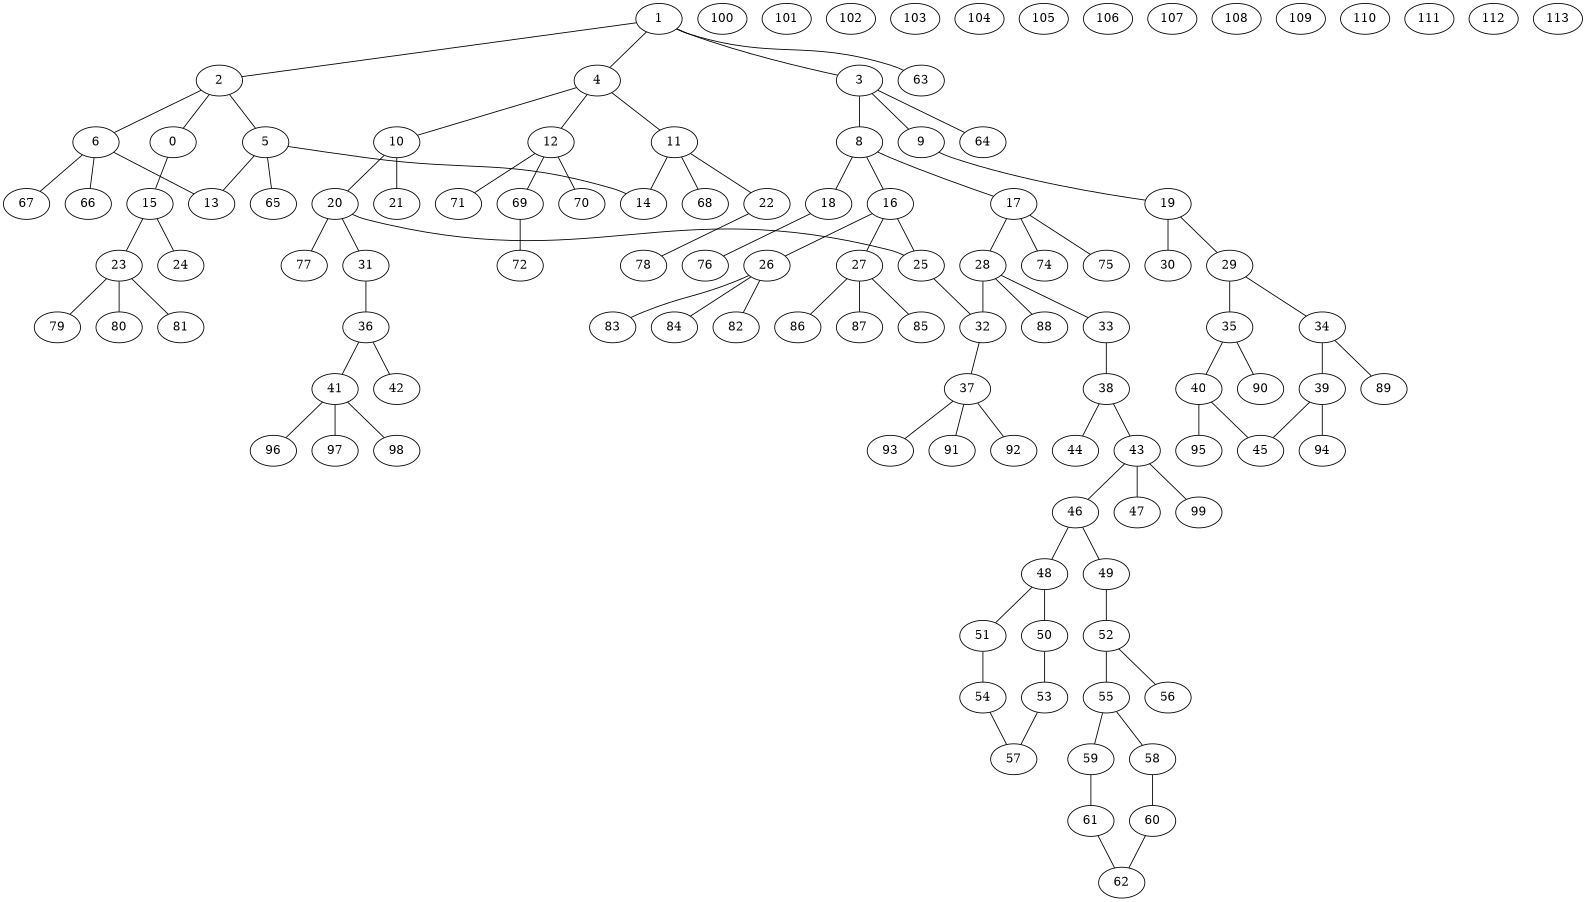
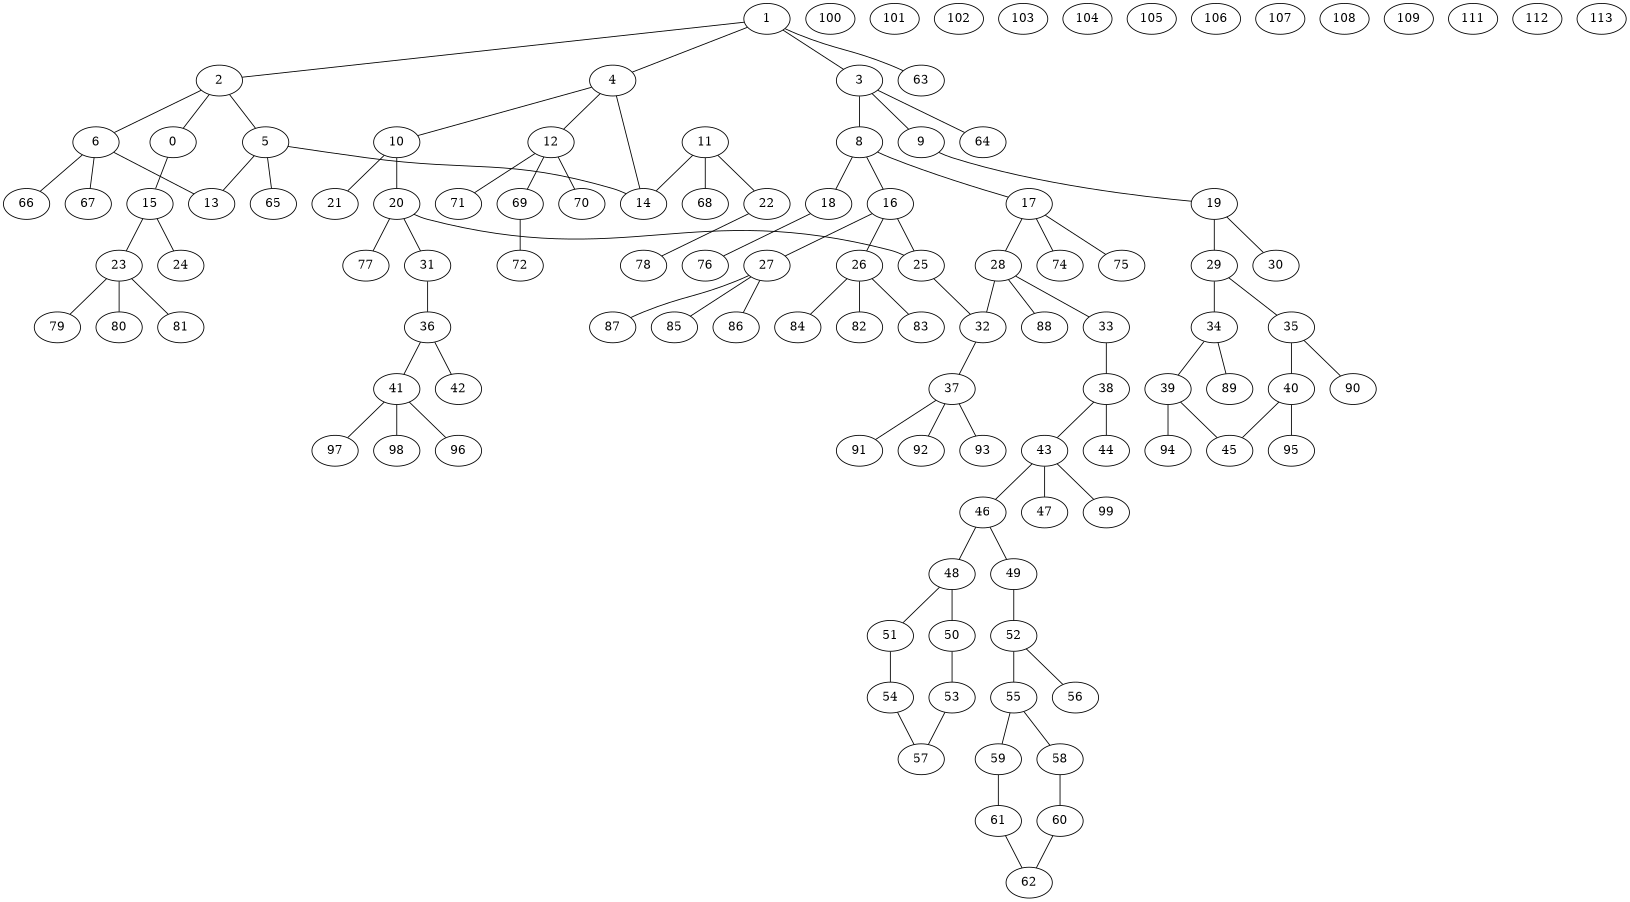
node "110": removed
edge "4" -- "11": now "4" -- "14"
